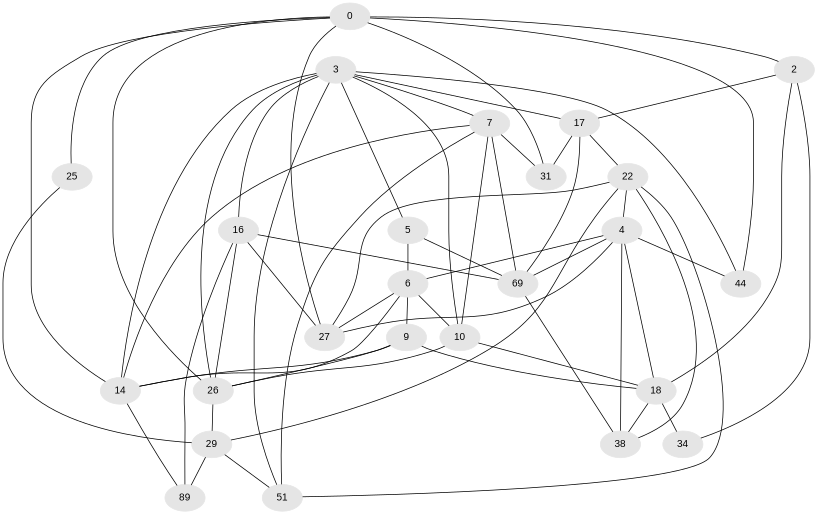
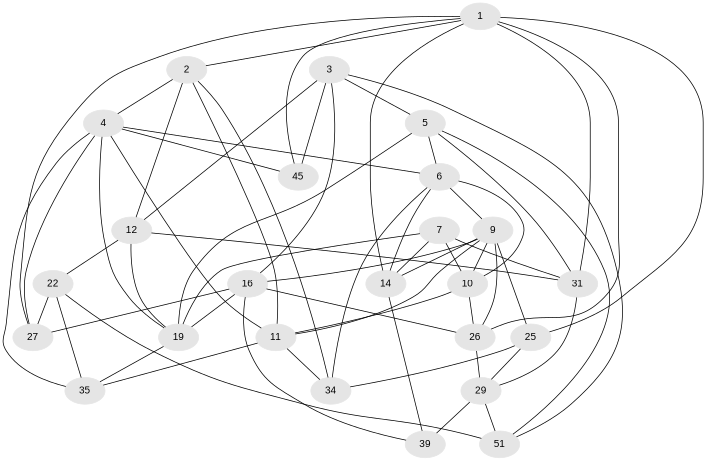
node "0": label "0" -> "1"
edge "3" -- "7": removed
node "17": label "17" -> "12"
edge "3" -- "10": now "9" -- "10"
edge "3" -- "14": removed
edge "5" -- "31": added
edge "3" -- "26": removed
edge "22" -- "4": now "2" -- "4"
edge "9" -- "16": added
edge "7" -- "51": now "5" -- "51"
edge "9" -- "25": added
node "69": label "69" -> "19"
node "44": label "44" -> "45"
edge "6" -- "27": now "6" -- "34"
edge "22" -- "29": now "31" -- "29"
edge "25" -- "34": added
node "18": label "18" -> "11"
node "38": label "38" -> "35"
node "89": label "89" -> "39"
